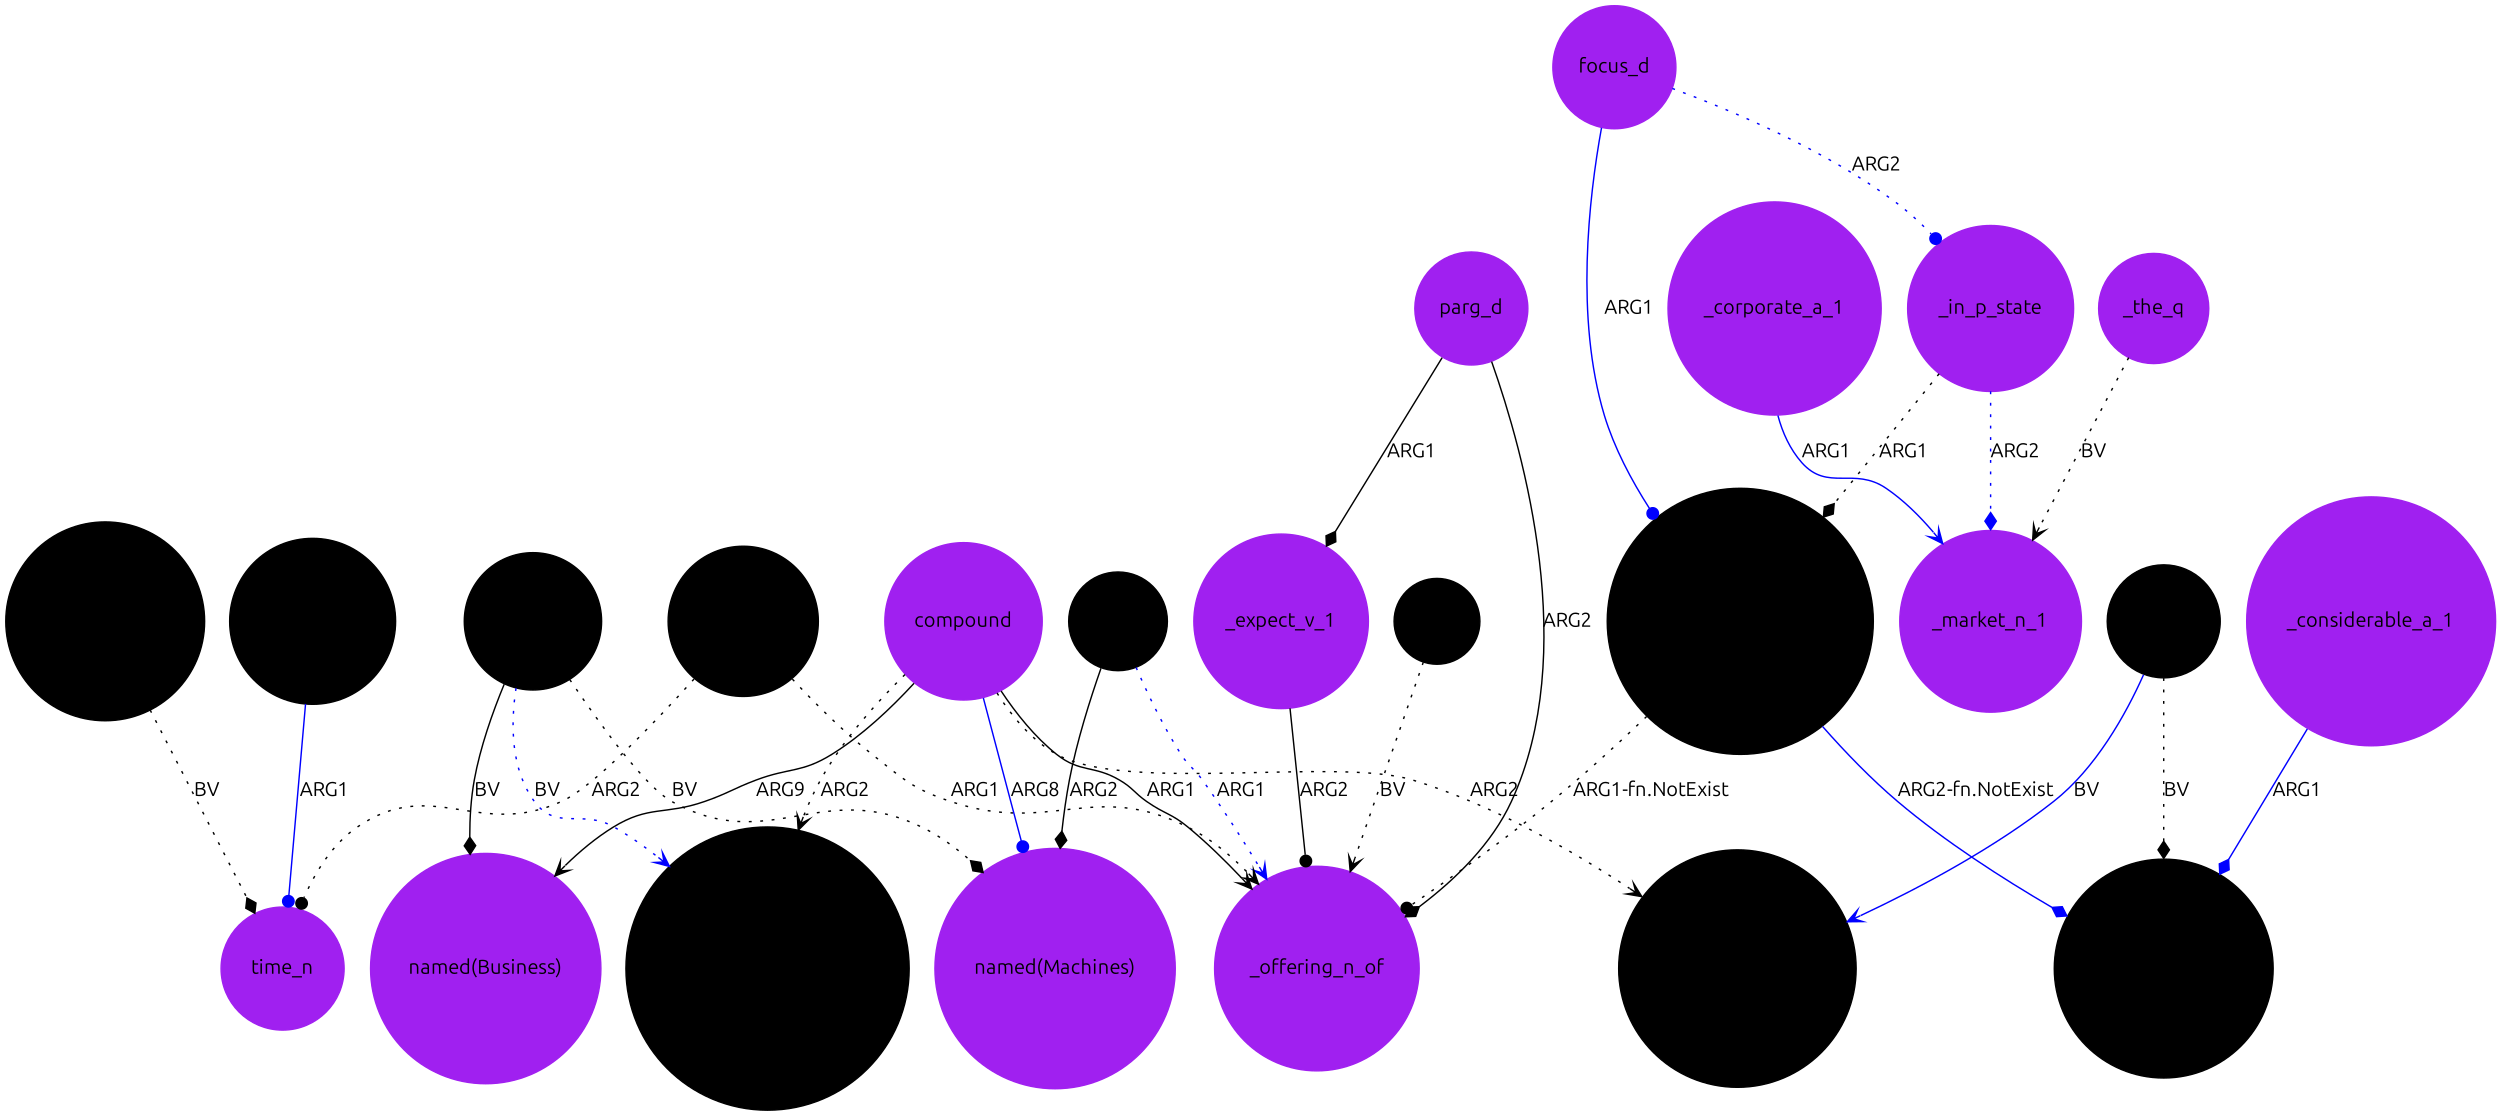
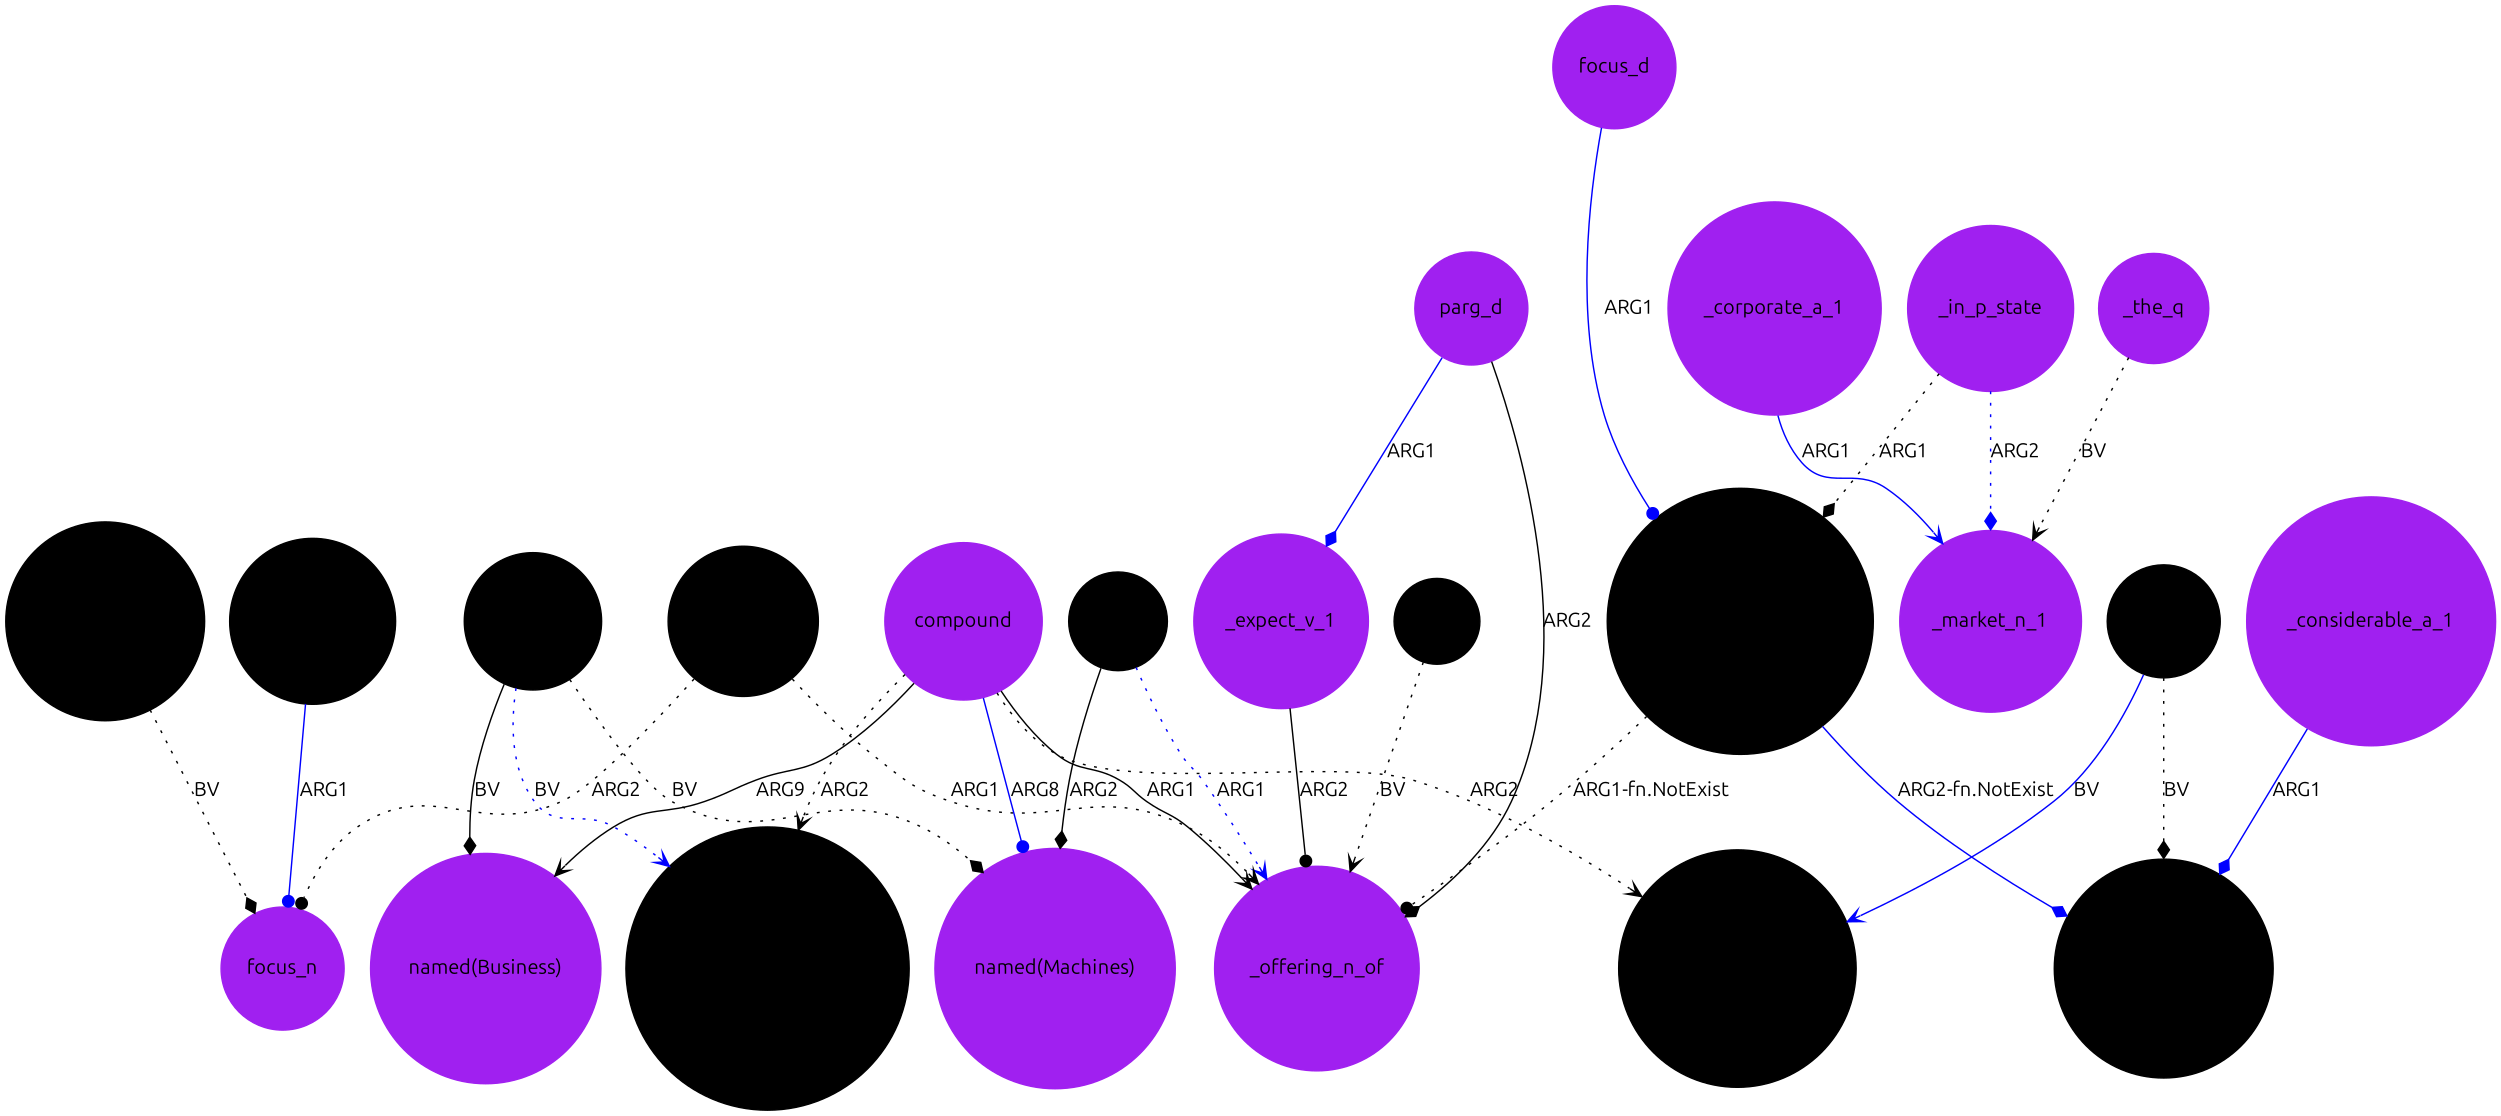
edge "focus_d" -> "_in_p_state": removed, label "ARG2"
edge "parg_d" -> "_expect_v_1": color black -> blue
node "time_n": label "time_n" -> "focus_n"
